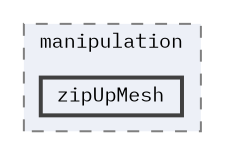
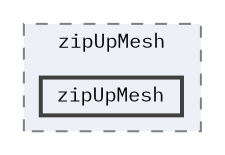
cluster "manipulation": label "manipulation" -> "zipUpMesh"
